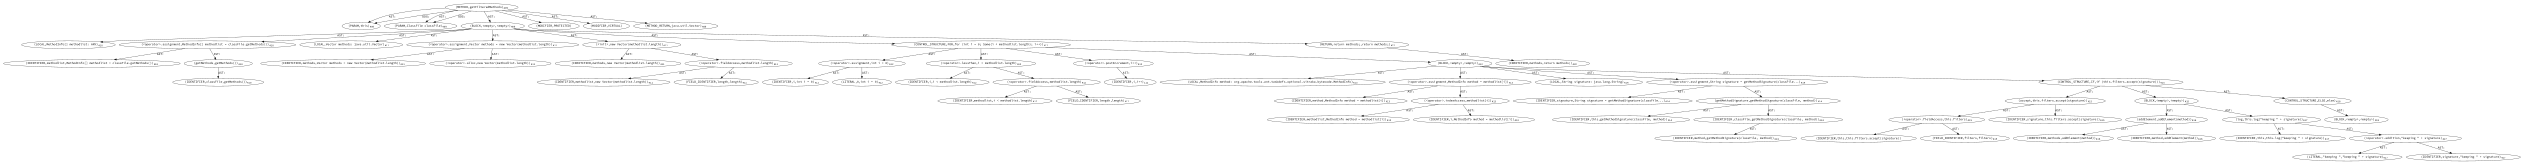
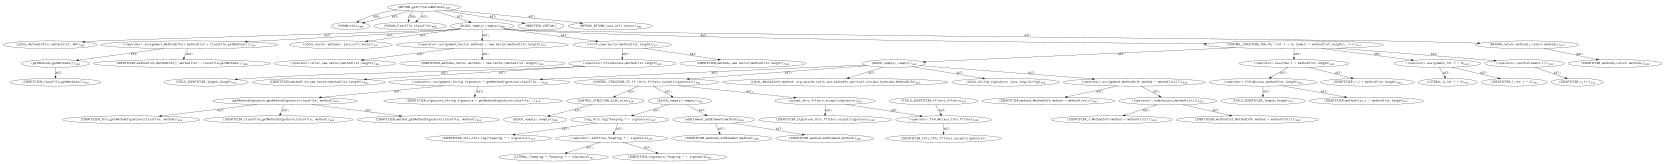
node "(MODIFIER,PROTECTED)": removed
edge "(<operator>.fieldAccess,this.filters)" -> "(FIELD_IDENTIFIER,filters,filters)": reversed
edge "(IDENTIFIER,classFile,getMethodSignature(classFile, method))" -> "(IDENTIFIER,method,getMethodSignature(classFile, method))": now "(getMethodSignature,getMethodSignature(classFile, method))" -> "(IDENTIFIER,method,getMethodSignature(classFile, method))"
